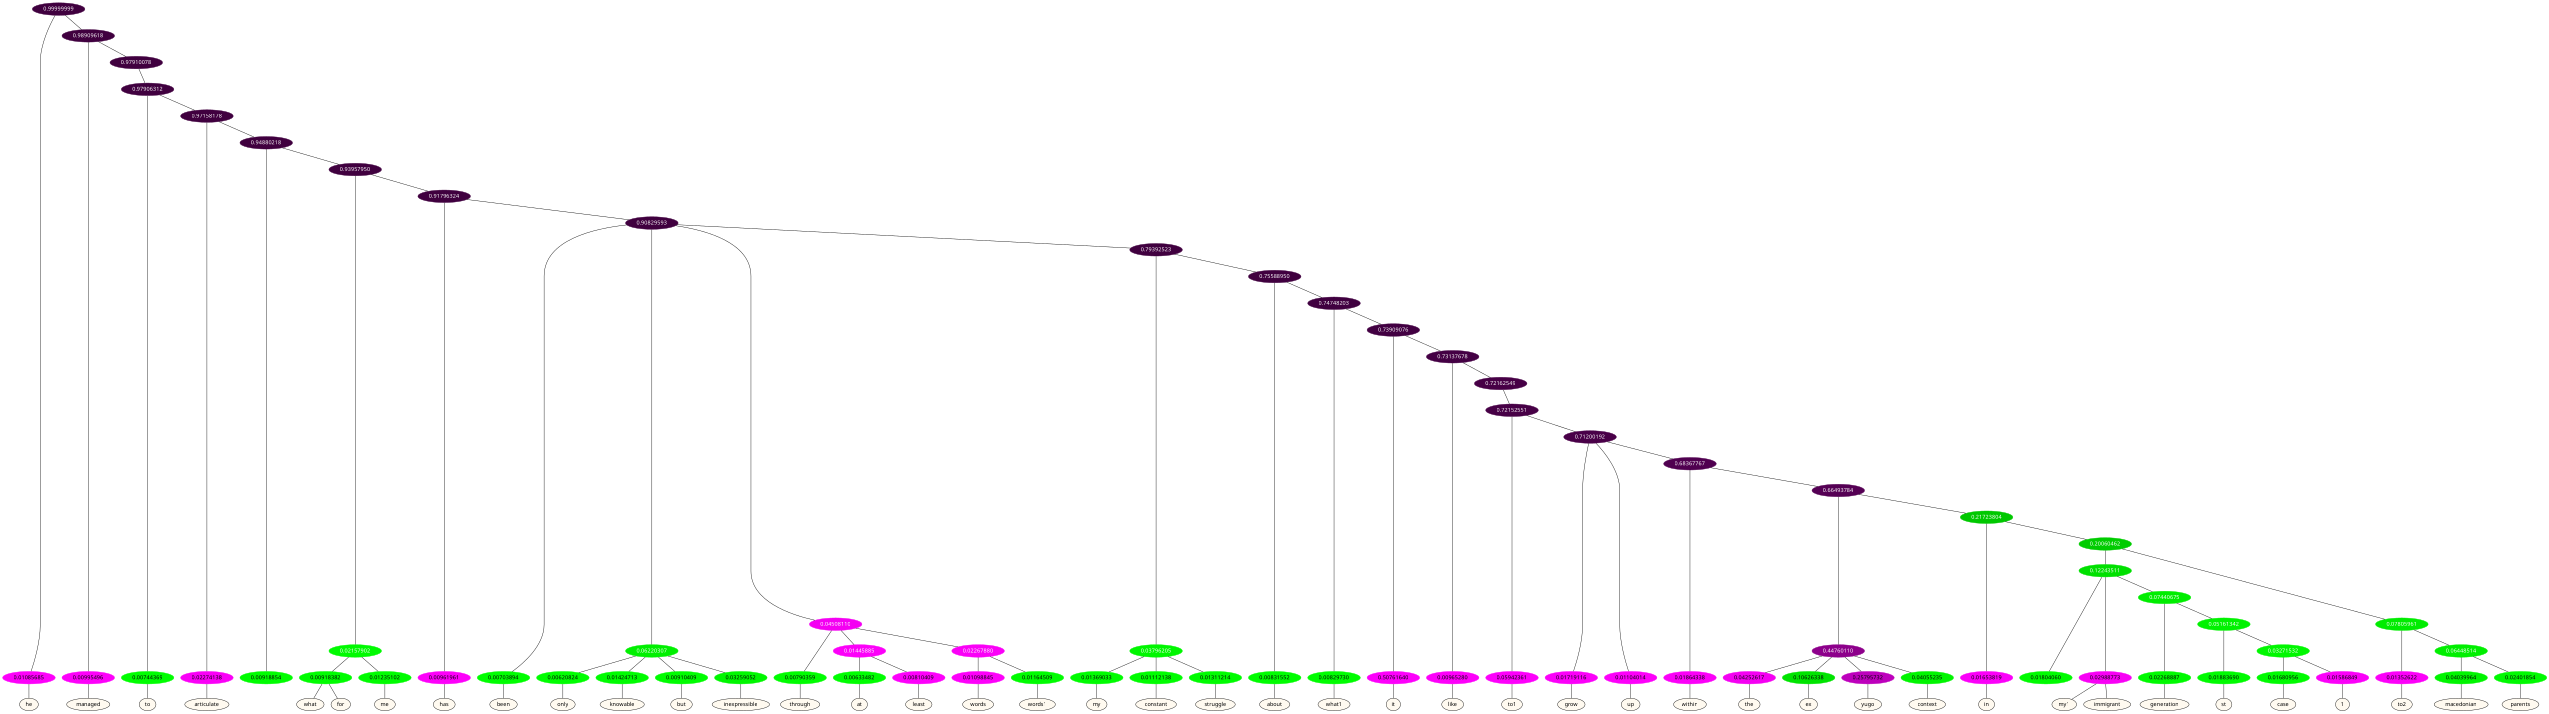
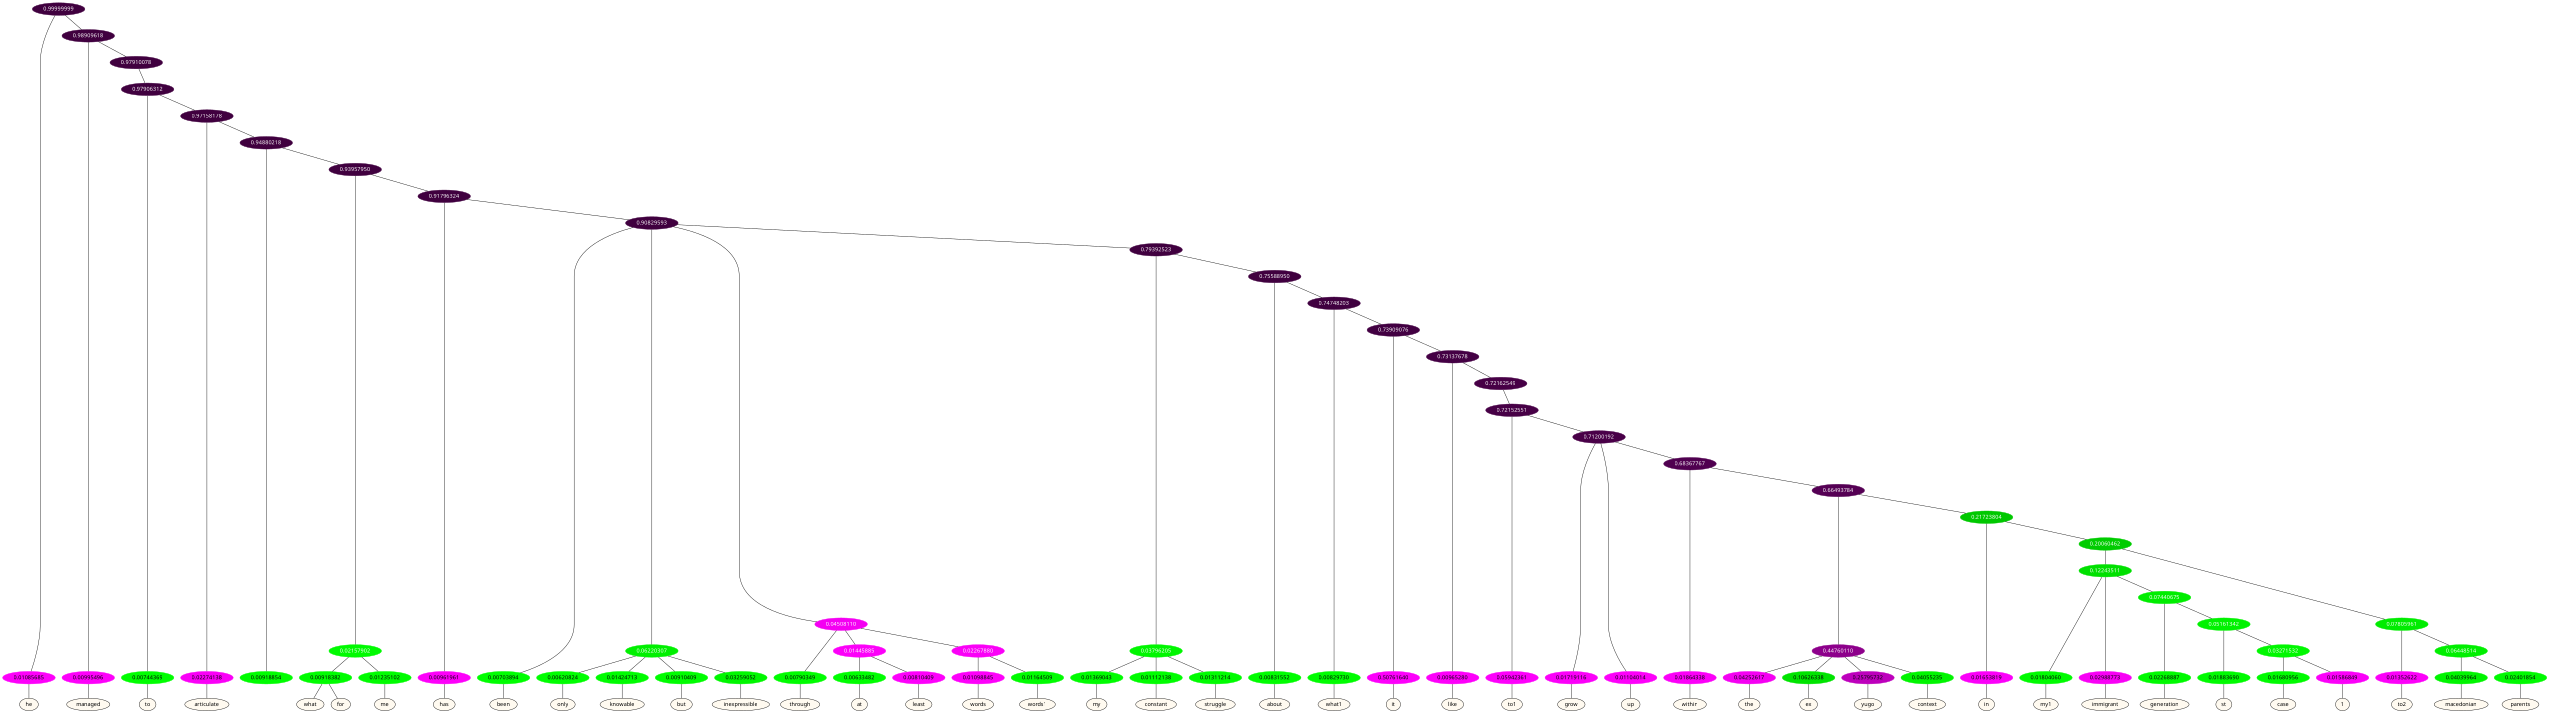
node "0.00790359": label "0.00790359" -> "0.00790349"
node "0.01369033": label "0.01369033" -> "0.01369043"
edge "0.02988773" -- "my1": now "0.01804060" -- "my1"
